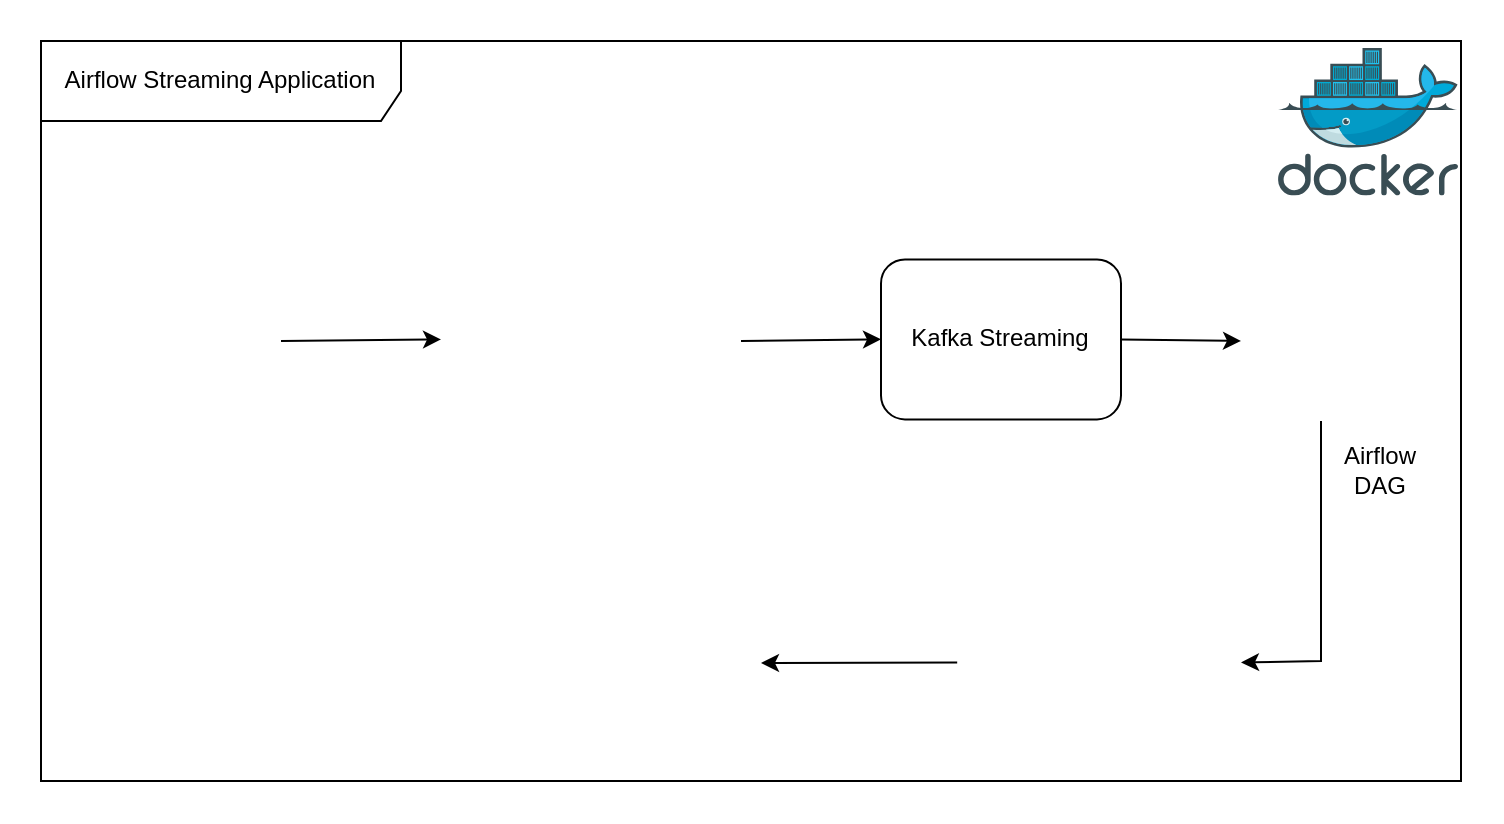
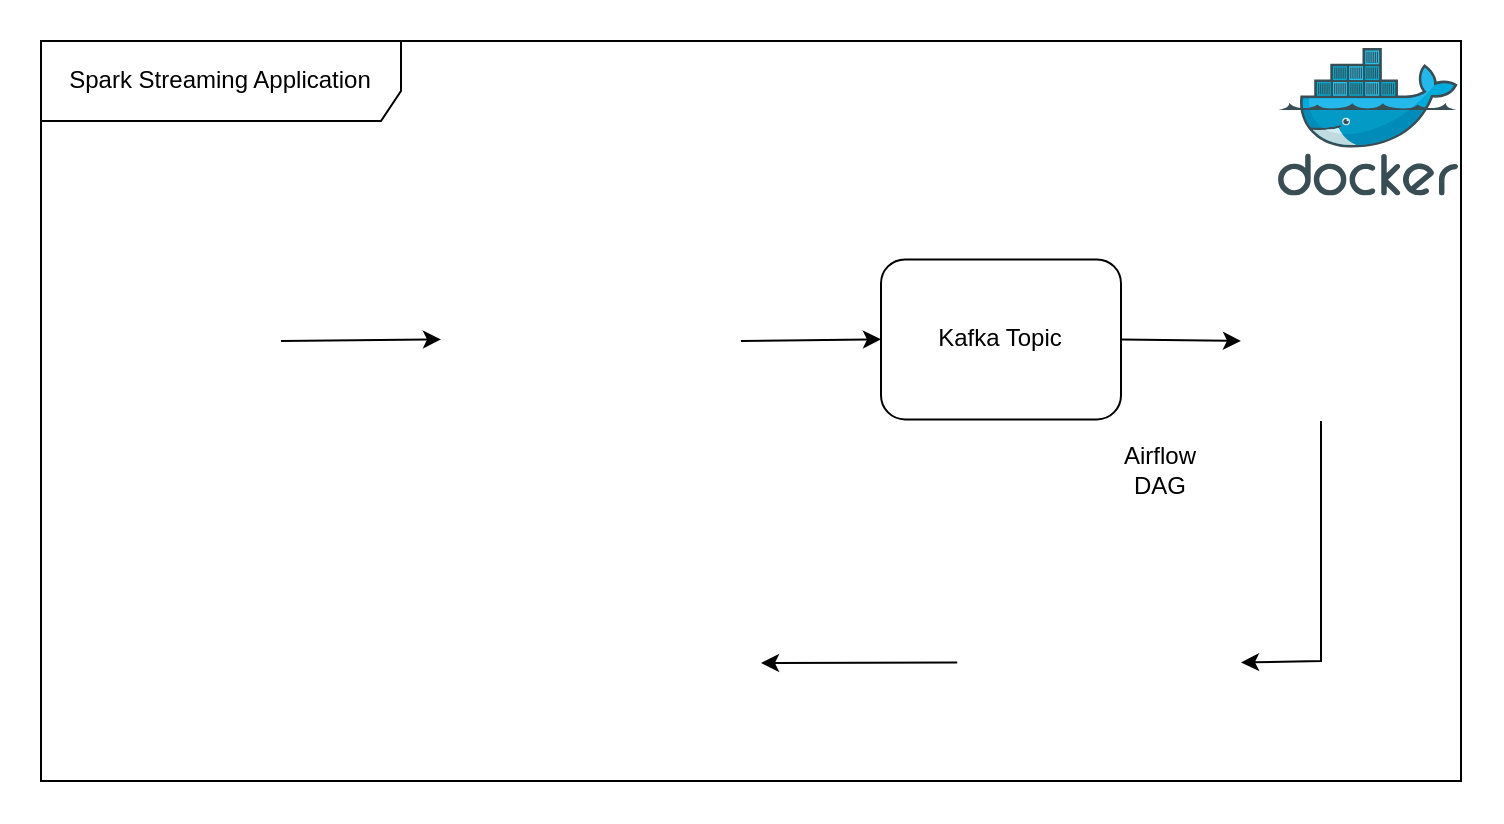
node "Airflow Streaming Application": label "Airflow Streaming Application" -> "Spark Streaming Application"
node "Kafka Streaming": label "Kafka Streaming" -> "Kafka Topic"
node "Airflow DAG": moved (1381, 471) -> (1161, 471)
